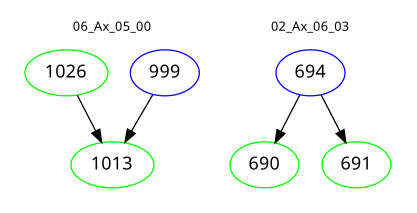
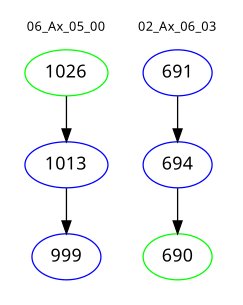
edge "999" -> "1013": reversed
edge "694" -> "691": reversed
node "1013": color green -> blue
node "691": color green -> blue
